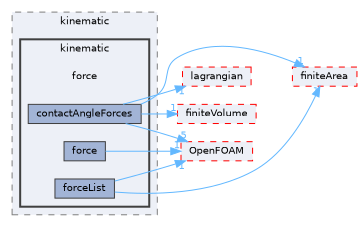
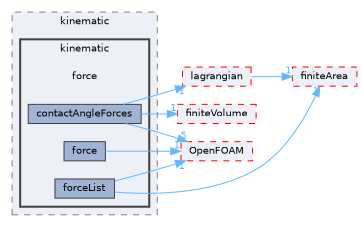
edge "contactAngleForces" -> "finiteArea": now "lagrangian" -> "finiteArea"
